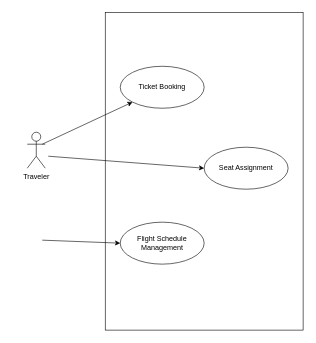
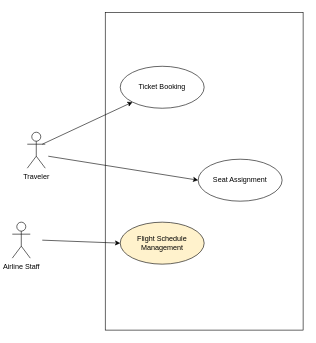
node "Seat Assignment": moved (246, 168) -> (240, 180)
node "Airline Staff": added
node "Flight Schedule Management": fillcolor #ffffff -> #fff2cc
